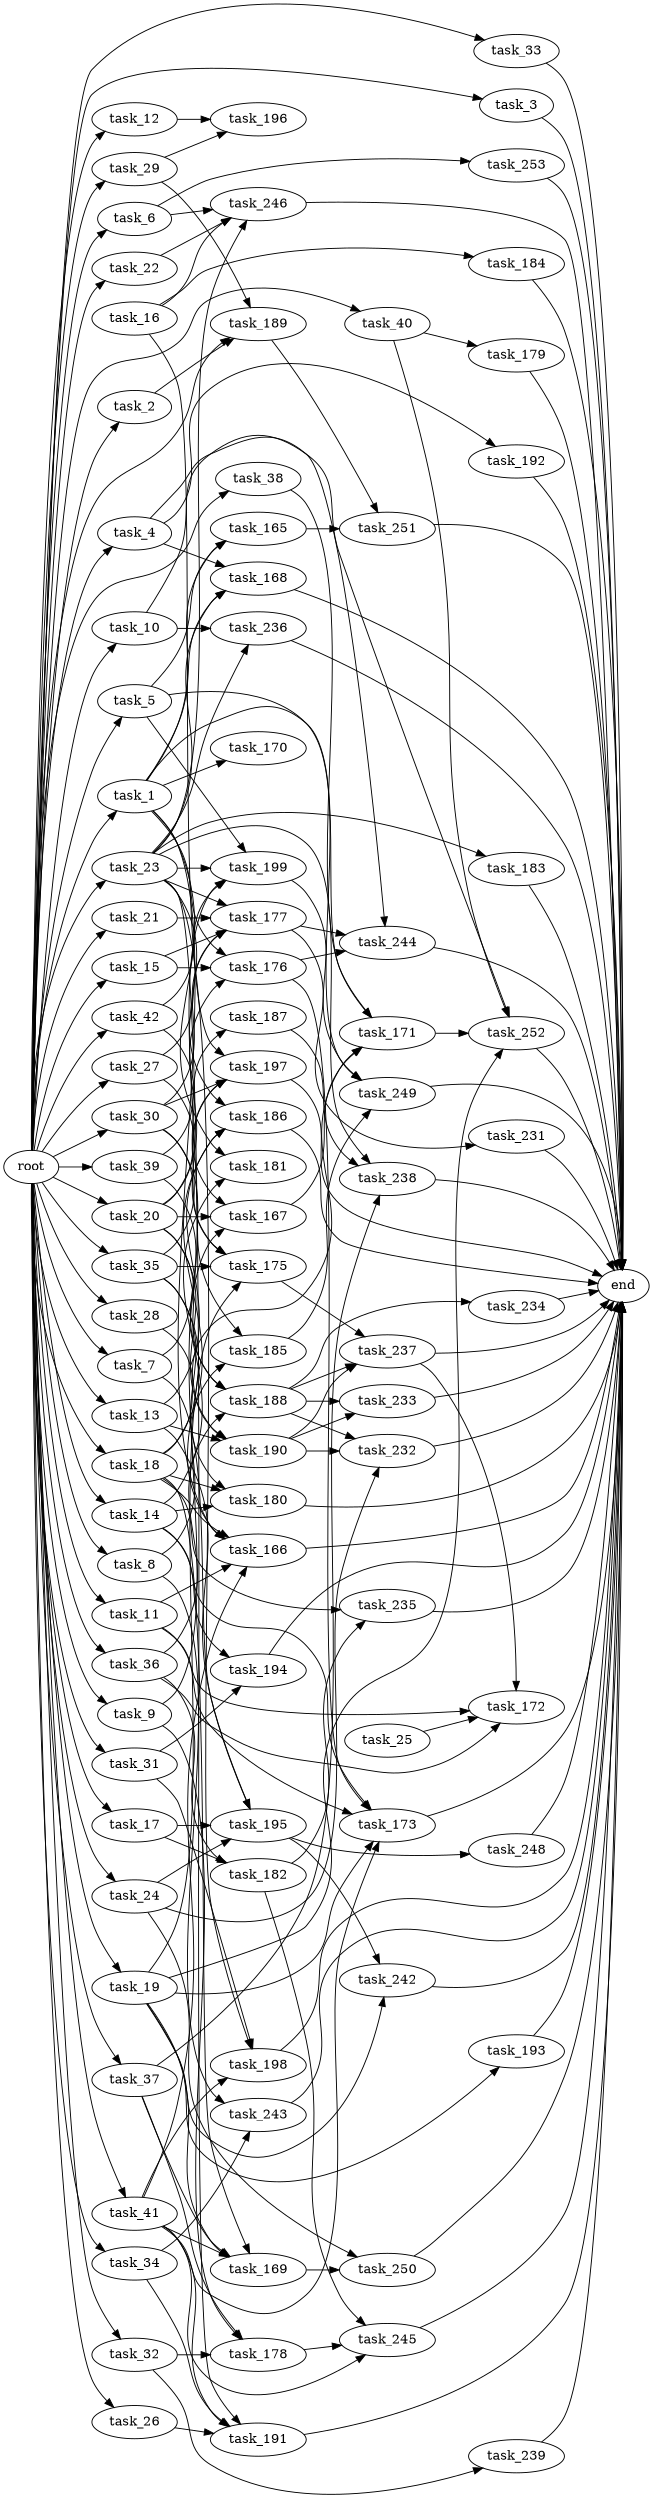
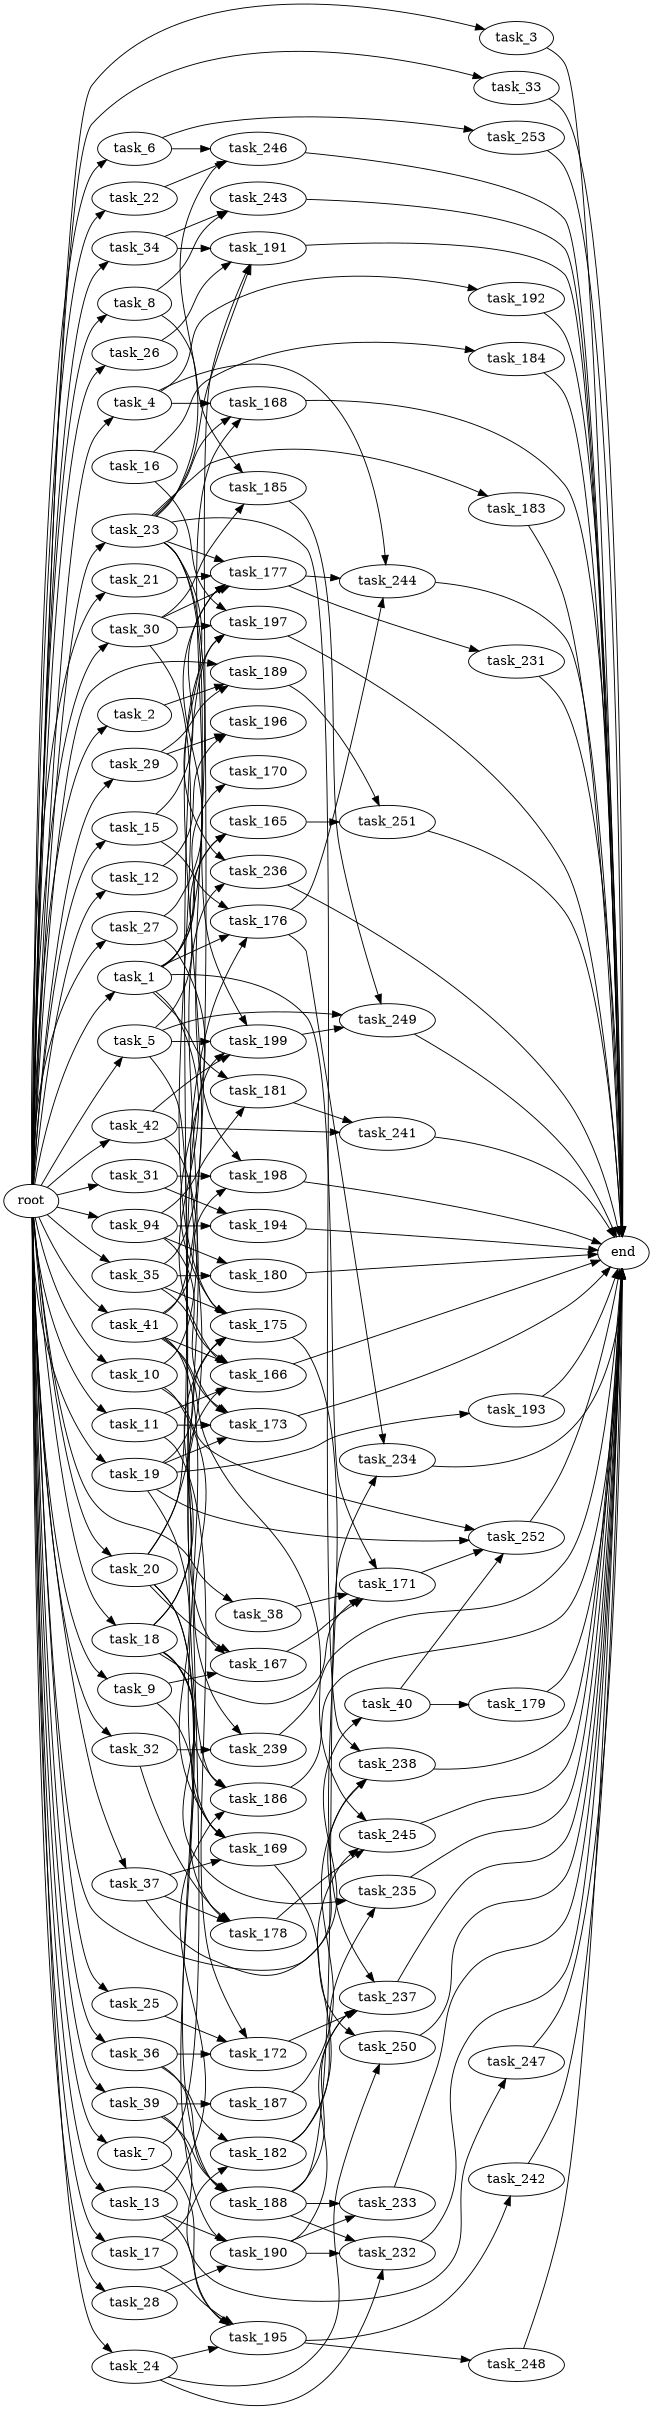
edge "task_16" -> "task_246": removed
edge "task_23" -> "task_186": now "task_5" -> "task_186"
node "task_241": added
edge "task_176" -> "task_173": now "task_176" -> "task_234"
edge "task_18" -> "task_180": now "task_18" -> "task_175"
edge "task_237" -> "task_172": reversed
node "task_14": label "task_14" -> "task_94"
edge "task_10" -> "task_239": added
edge "root" -> "task_25": added
node "task_247": added
edge "task_19" -> "task_242": removed
